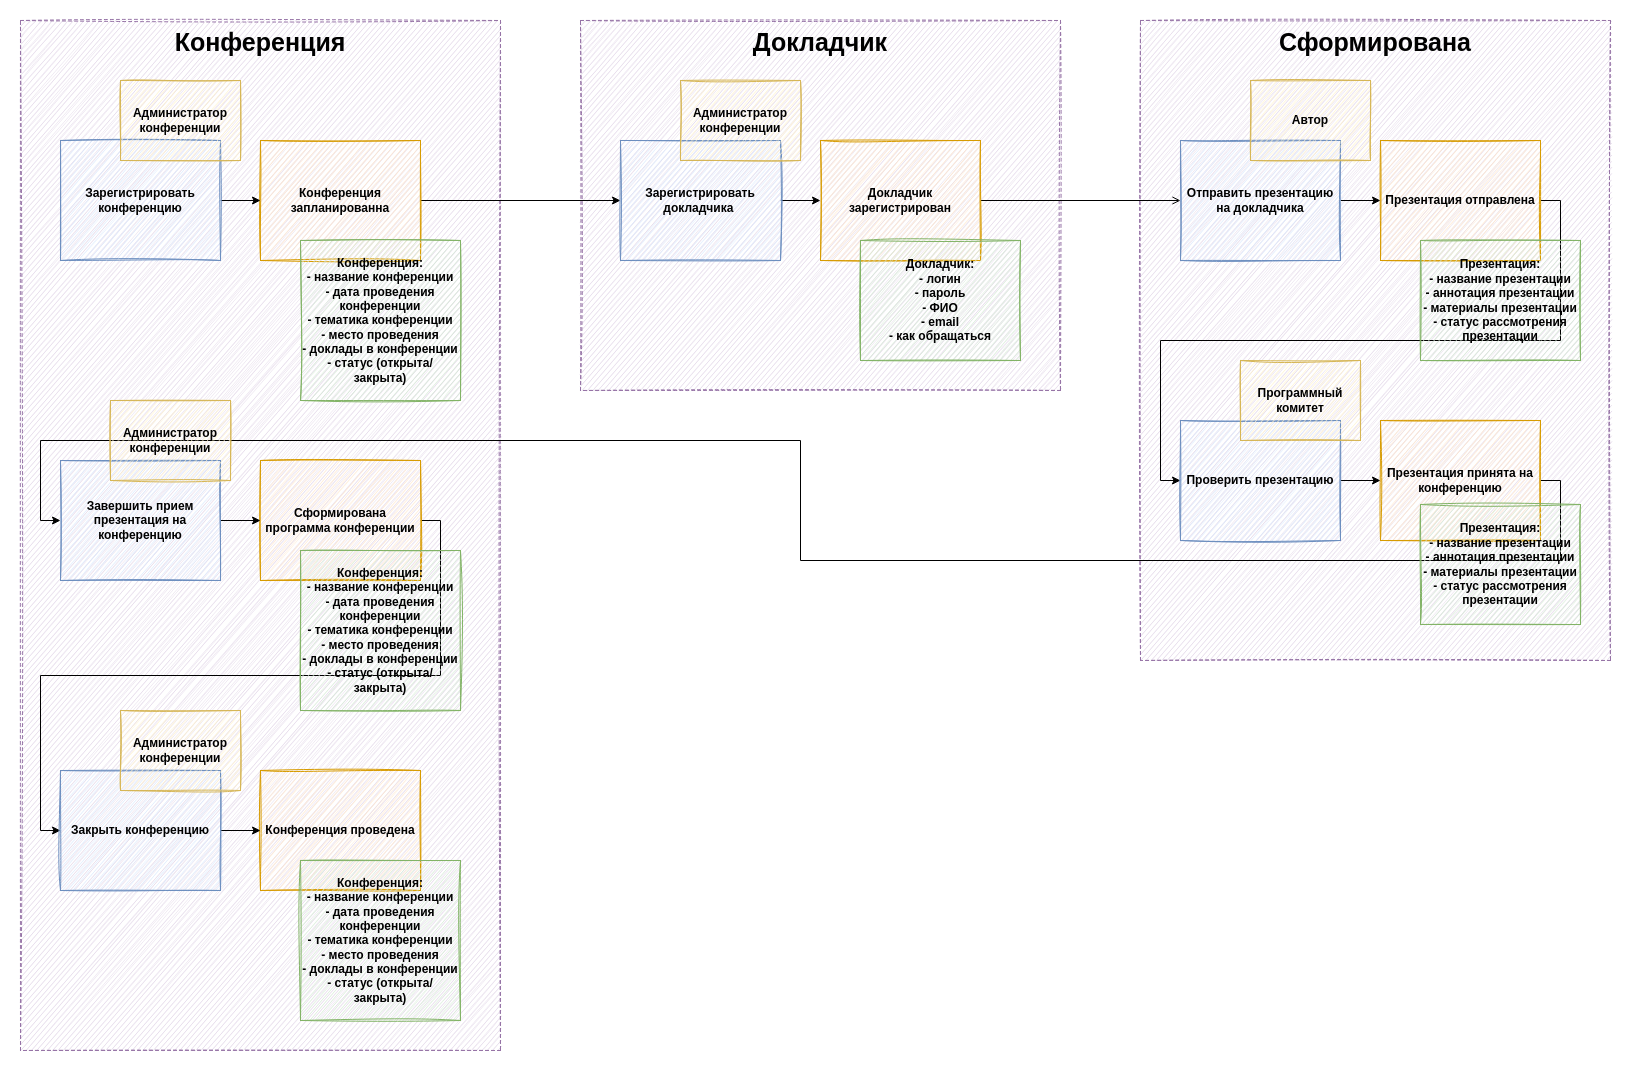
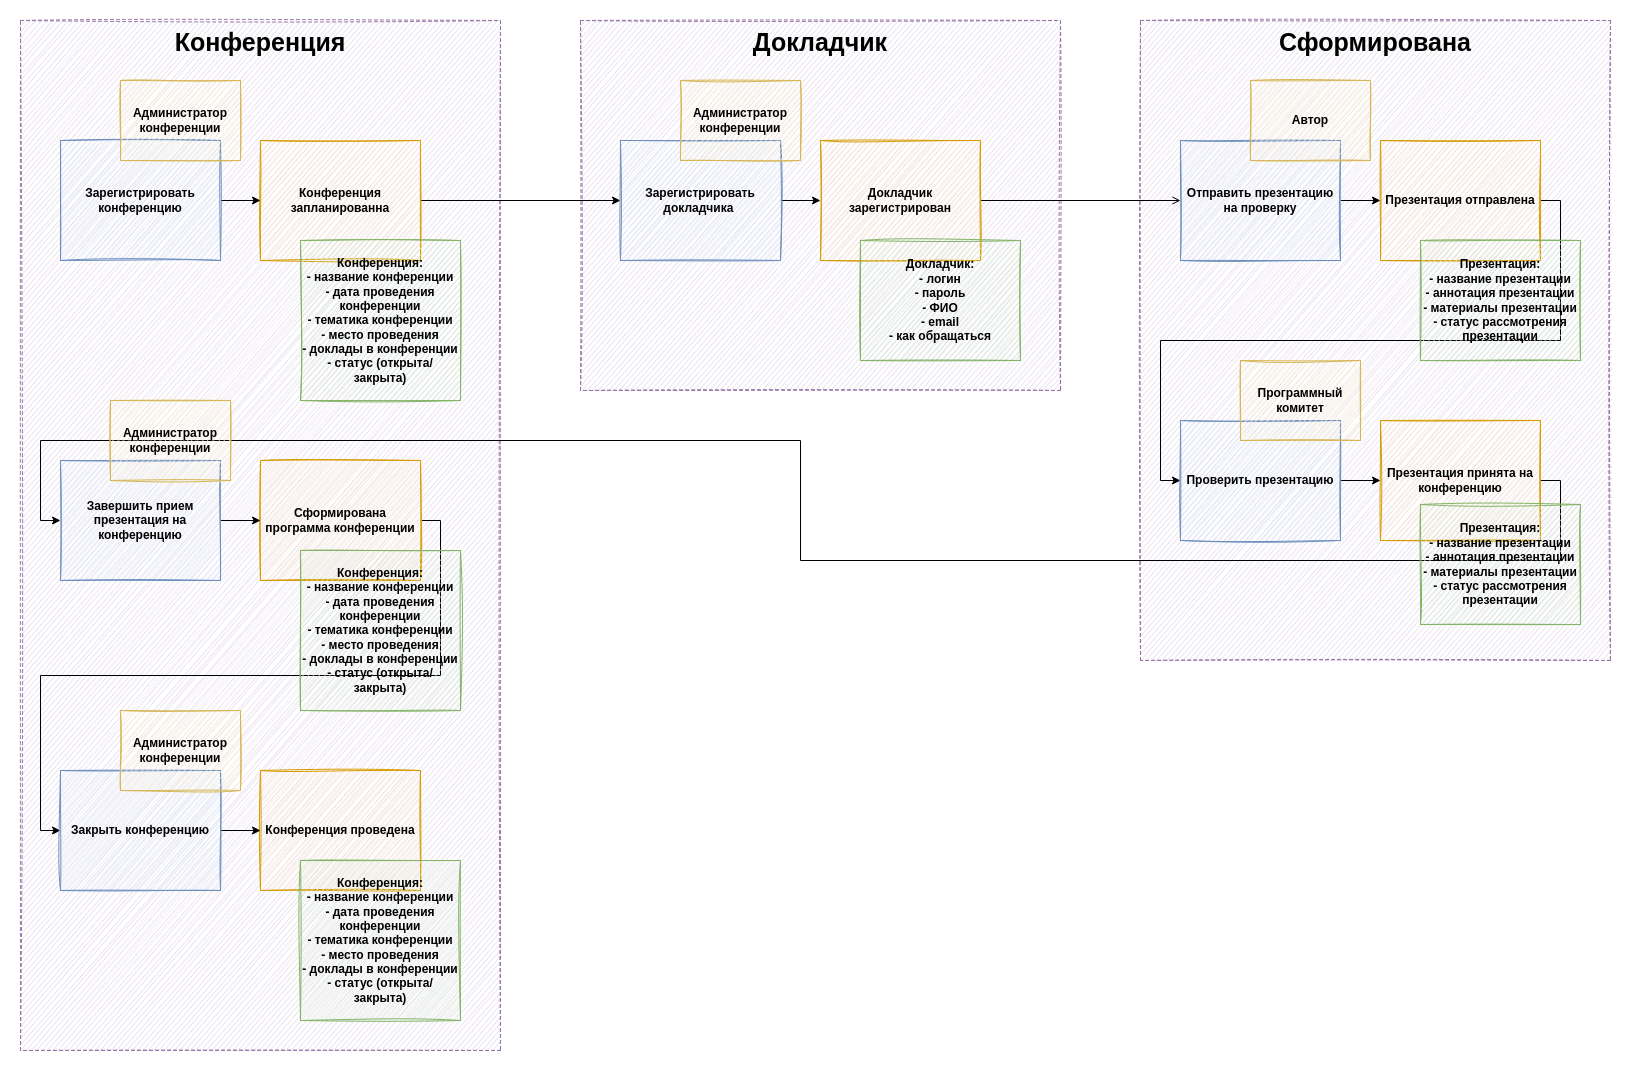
node "Отправить презентацию на докладчика": label "Отправить презентацию на докладчика" -> "Отправить презентацию на проверку"
